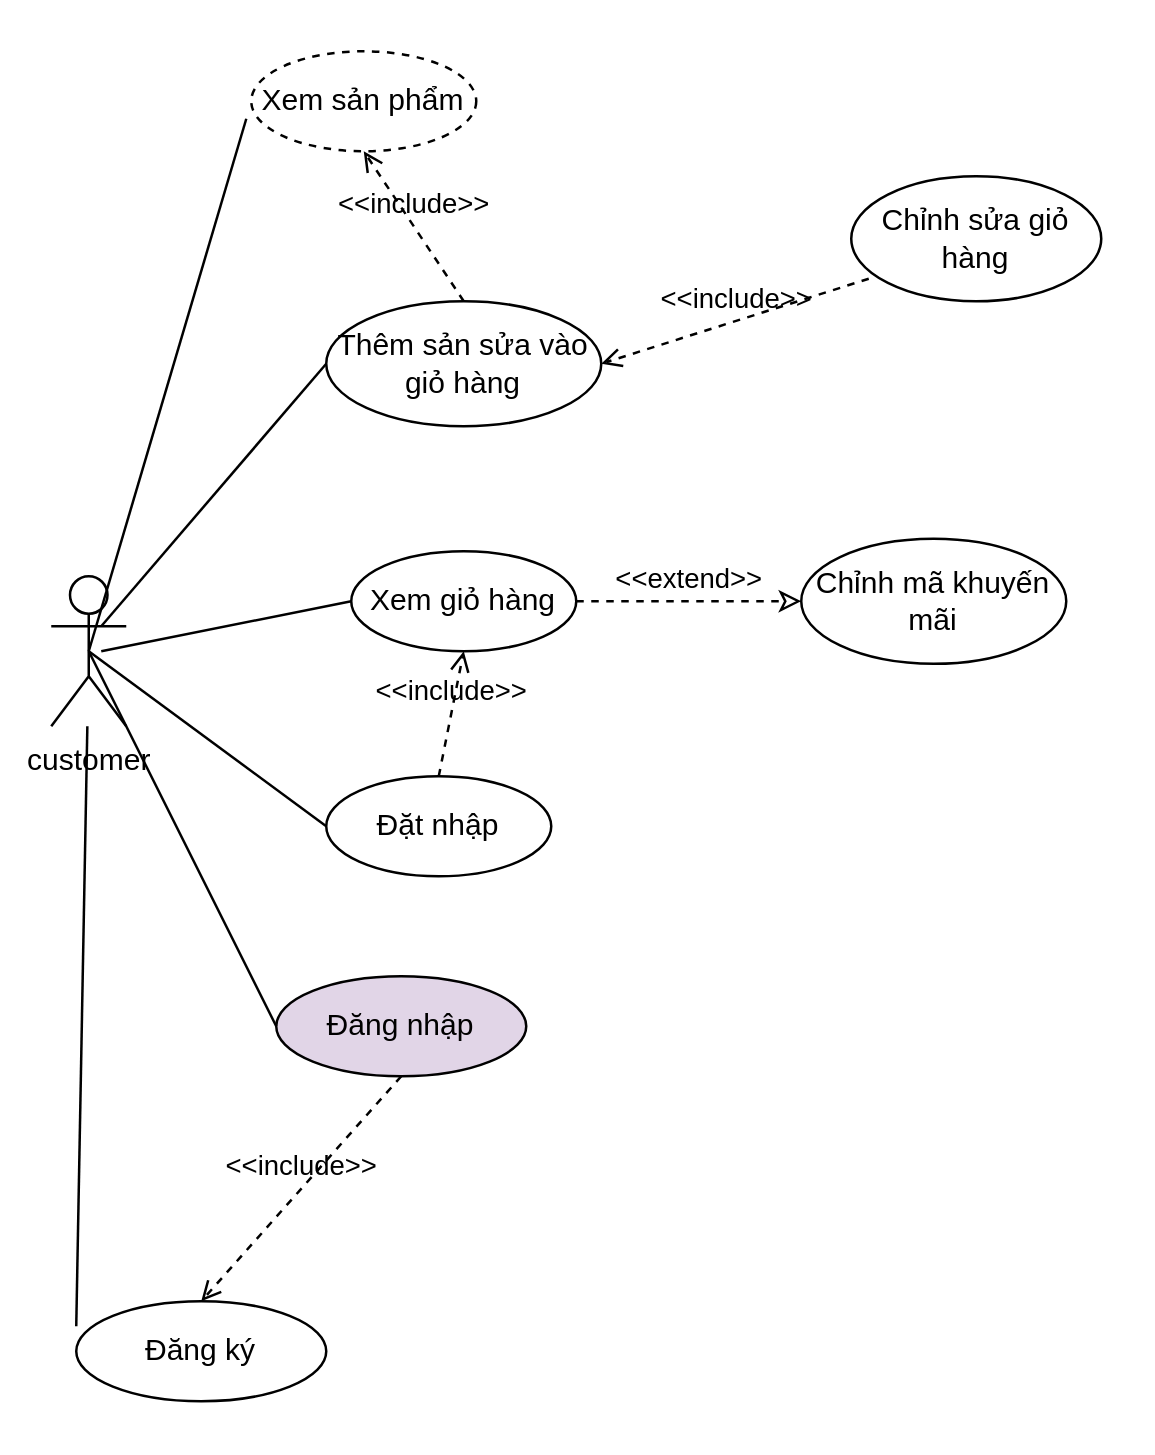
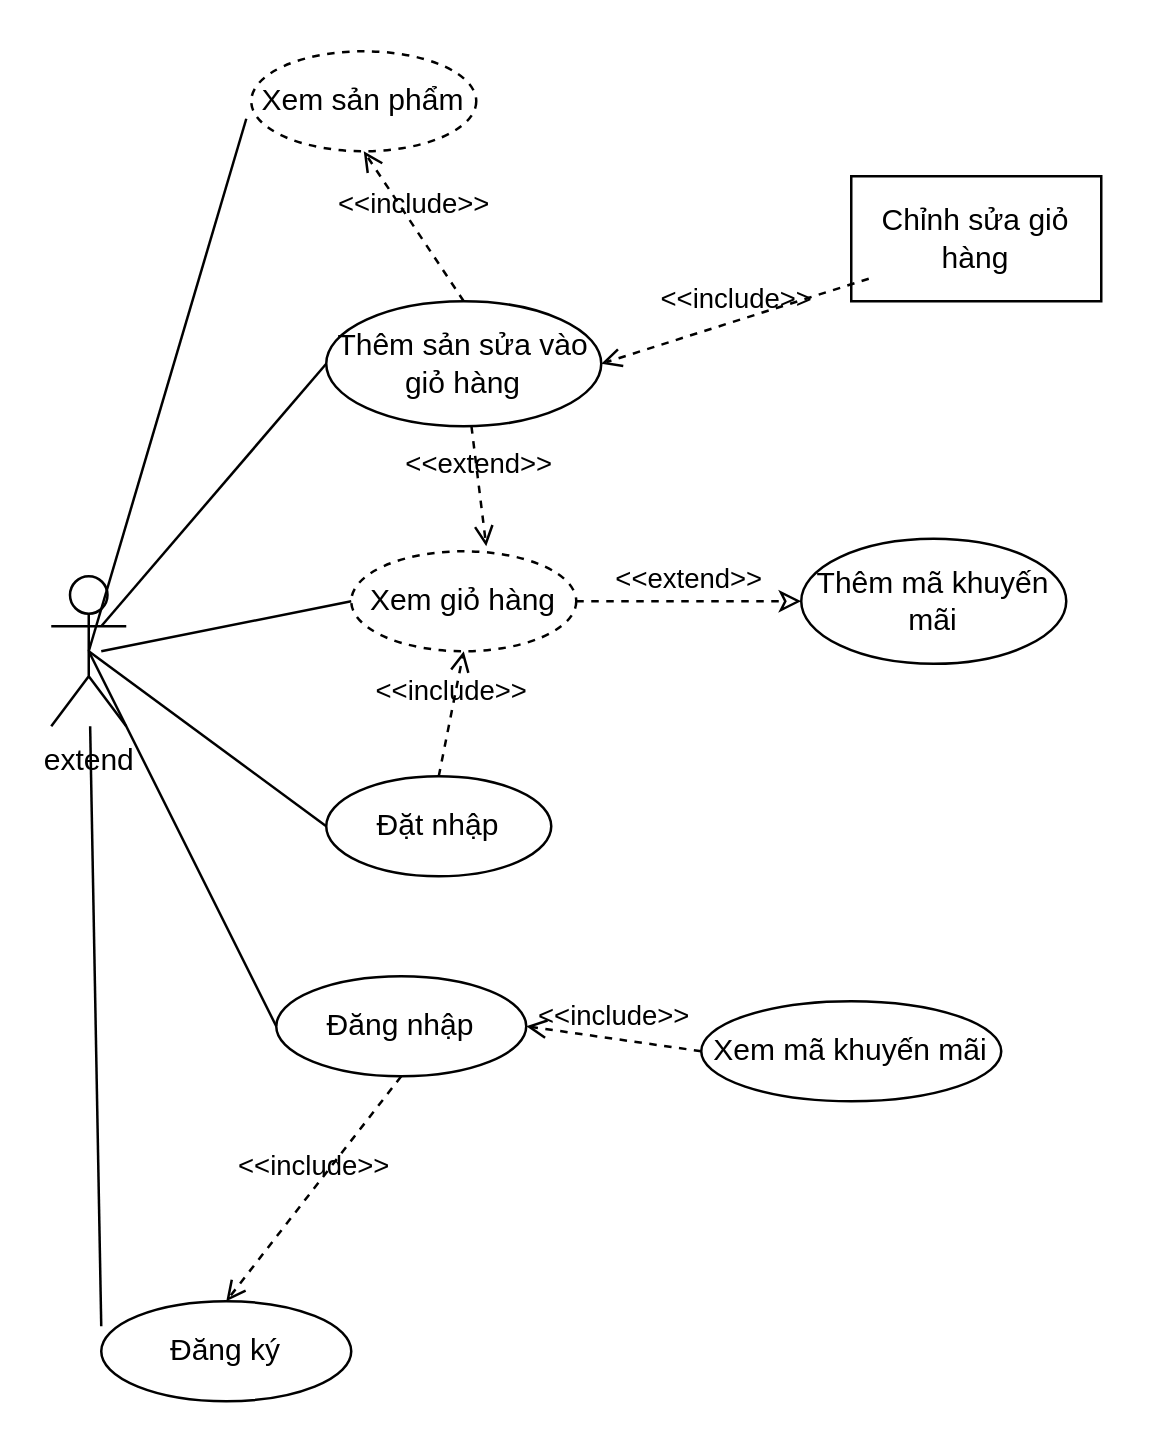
node "Chỉnh sửa giỏ hàng": shape ellipse -> rectangle
edge "Thêm sản sửa vào giỏ hàng" -> "Xem giỏ hàng": added, label "<<extend>>"
node "Xem giỏ hàng": style solid -> dashed
node "Chỉnh mã khuyến mãi": label "Chỉnh mã khuyến mãi" -> "Thêm mã khuyến mãi"
node "customer": label "customer" -> "extend"
node "Đăng nhập": fillcolor #e1d5e7 -> #ffffff
edge "Xem mã khuyến mãi" -> "Đăng nhập": added, label "<<include>>"
node "Xem mã khuyến mãi": added
node "Đăng ký": moved (201, 1351) -> (226, 1351)
